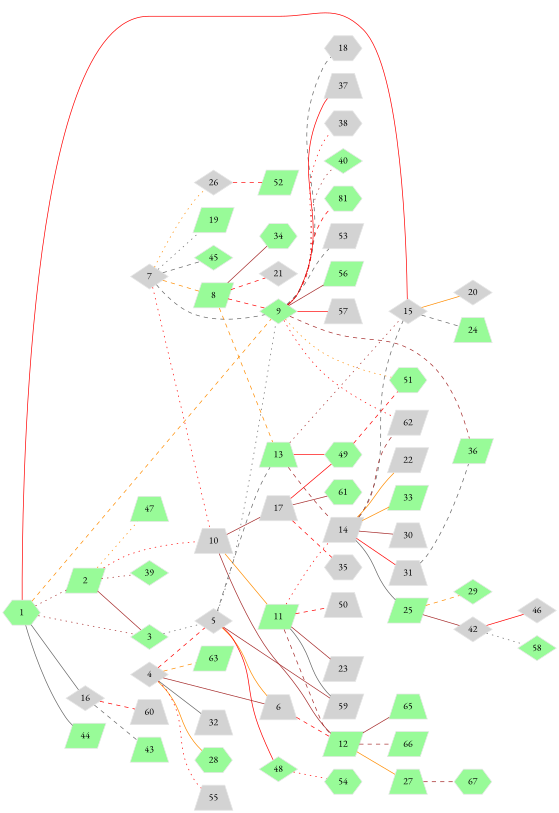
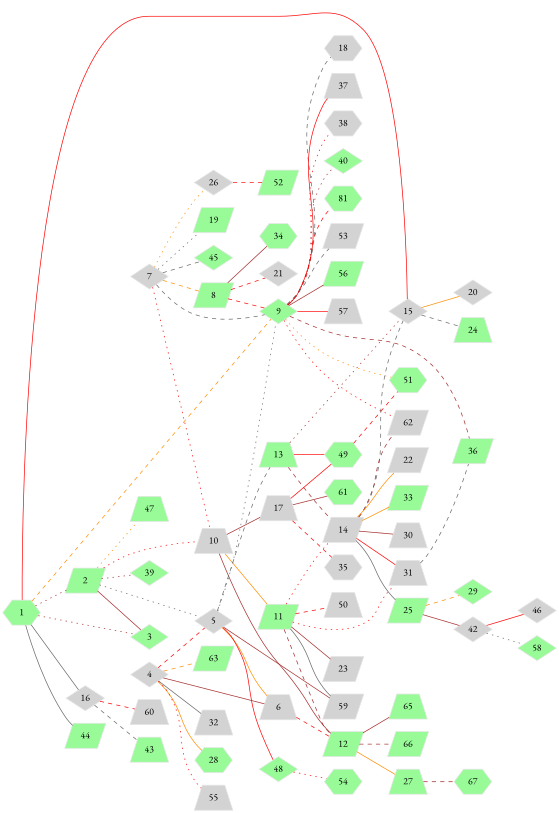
edge "8" -- "13": removed
edge "31" -- "11": added
edge "5" -- "3": now "5" -- "2"
